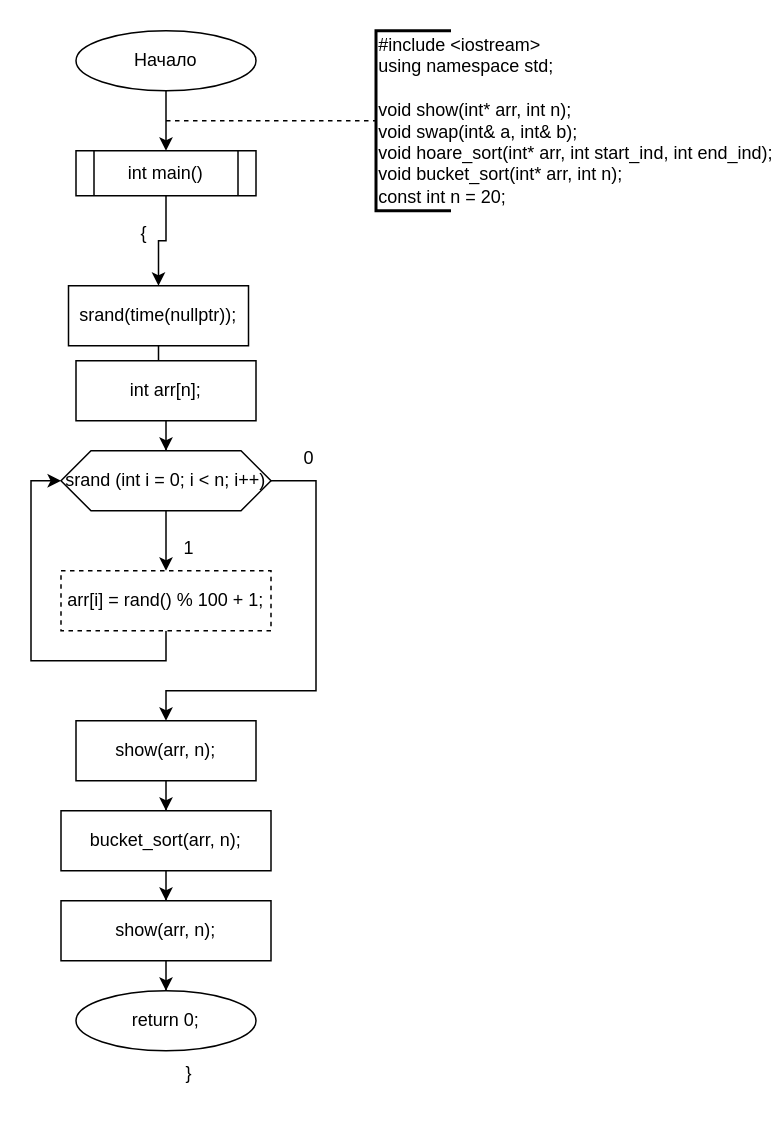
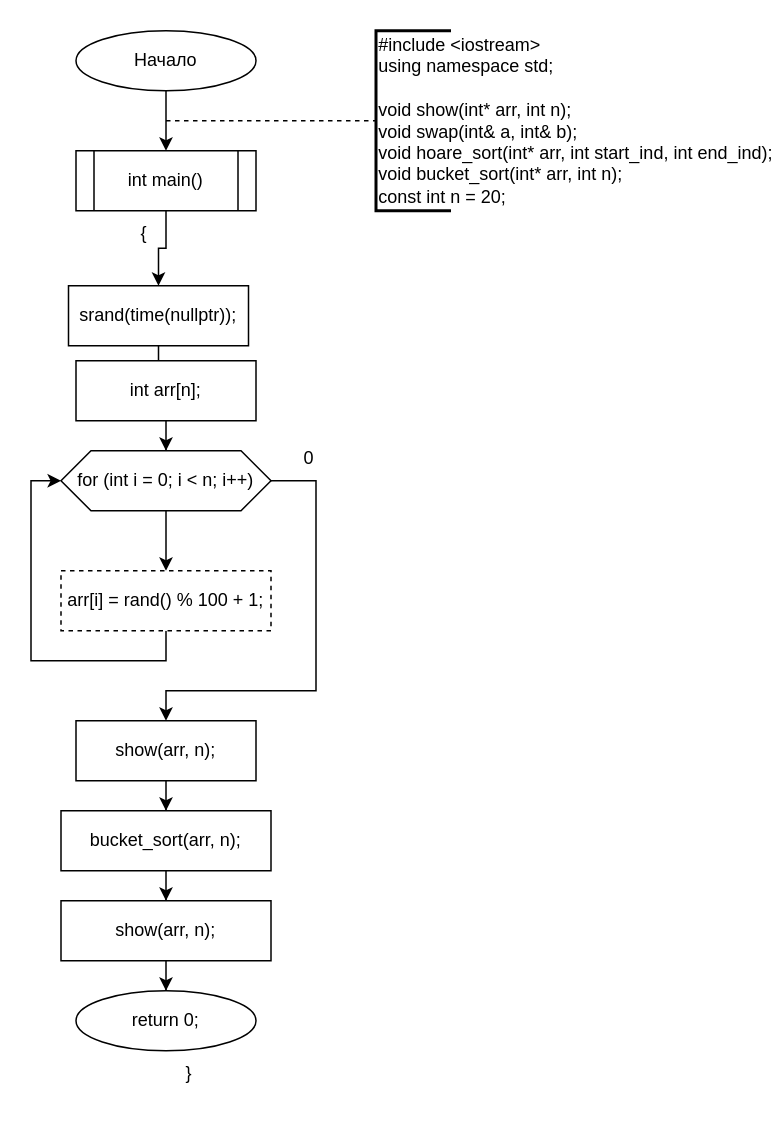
node "int main()": size 180x45 -> 180x60
node "srand (int i = 0; i < n; i++)": label "srand (int i = 0; i < n; i++)" -> "for (int i = 0; i < n; i++)"
node "1": removed
